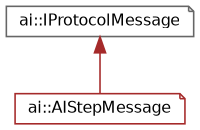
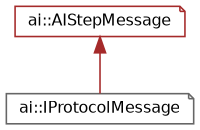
edge "ai::AIStepMessage" -> "ai::IProtocolMessage": reversed
